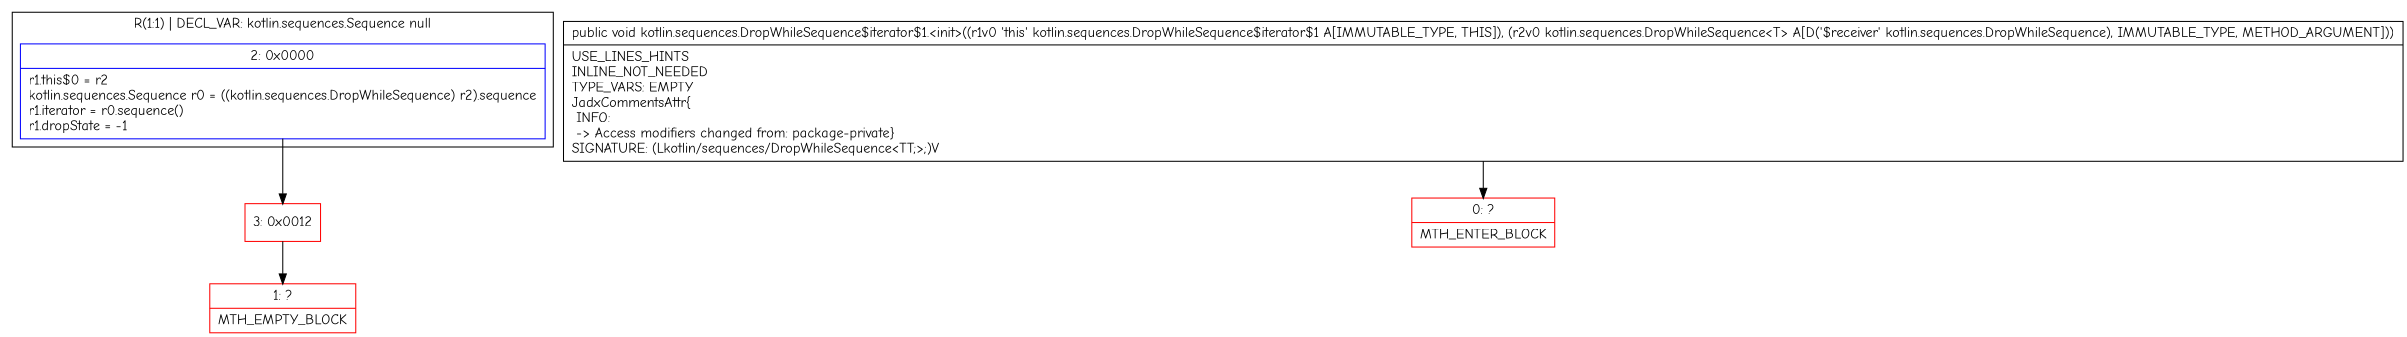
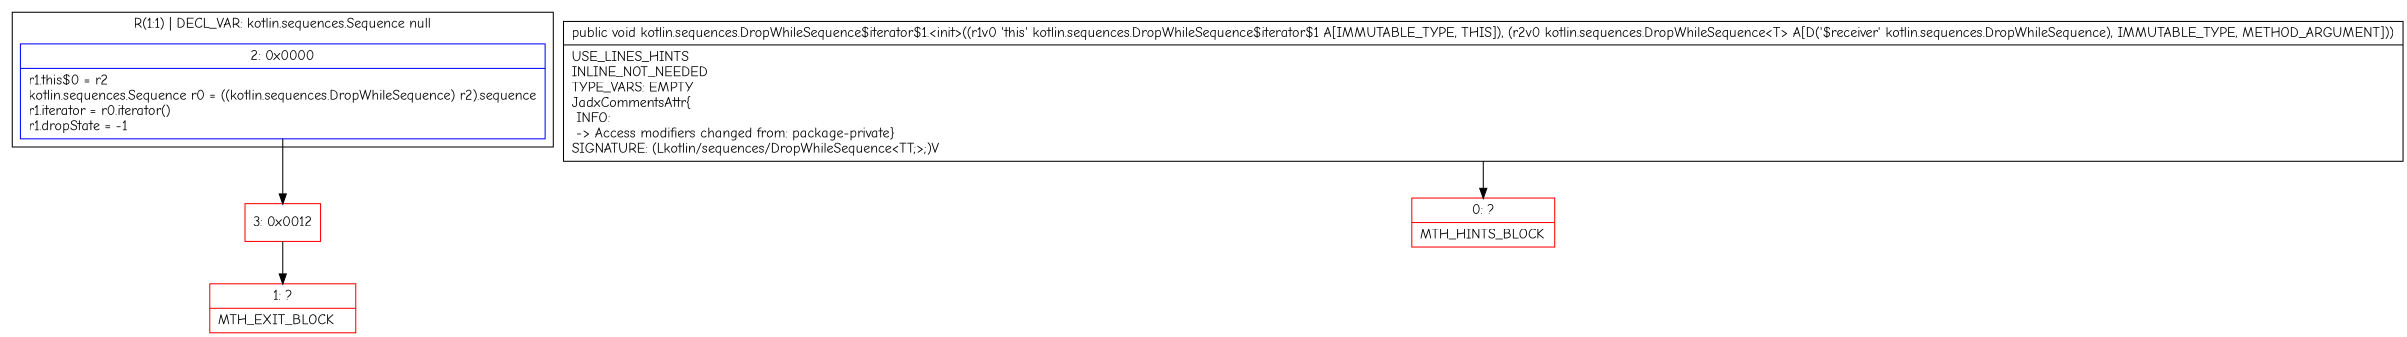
node "2: 0x0000": text "r1.iterator = r0.sequence()" -> "r1.iterator = r0.iterator()"
node "0: ?": text "MTH_ENTER_BLOCK" -> "MTH_HINTS_BLOCK"
node "1: ?": text "MTH_EMPTY_BLOCK" -> "MTH_EXIT_BLOCK"
